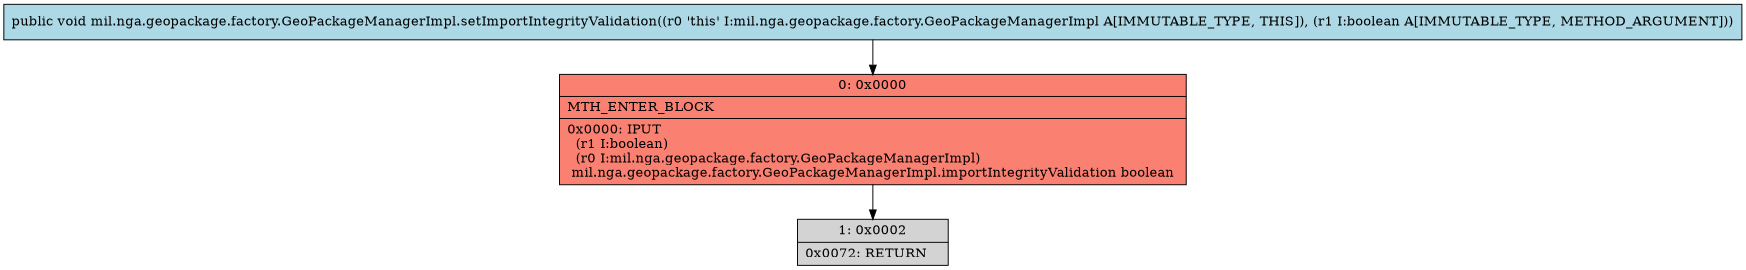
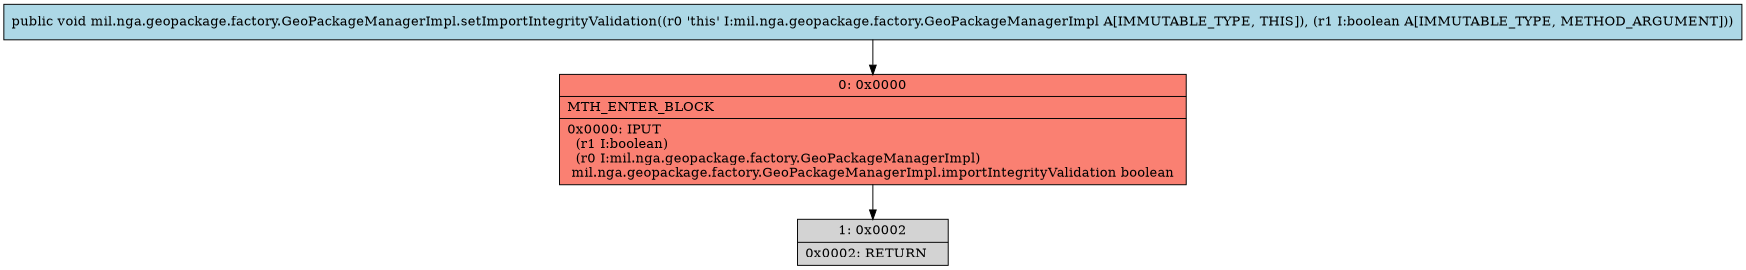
node "1: 0x0002": text "0x0072: RETURN" -> "0x0002: RETURN"
